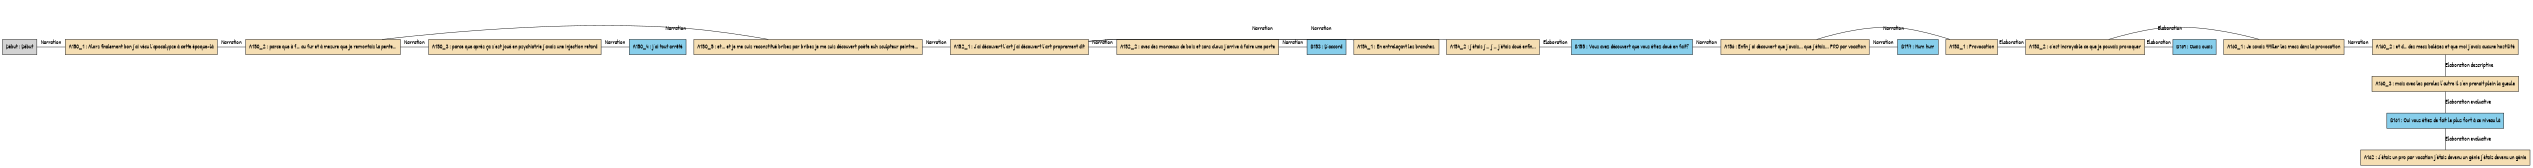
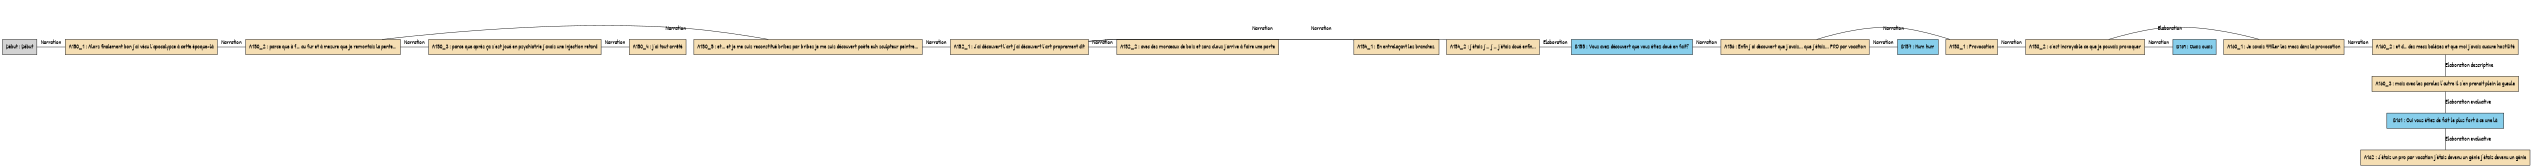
edge "A158_1 : Provocation" -- "A158_2 : c’est incroyable ce que je pouvais provoquer": label "Elaboration" -> "Narration"
edge "A158_2 : c’est incroyable ce que je pouvais provoquer" -- "B169 : Ouais ouais": label "Elaboration" -> "Narration"
node "A150_4 : j’ai tout arrêté": fillcolor skyblue -> wheat
node "B153 : D’accord": removed
node "B197 : Hum hum": label "B197 : Hum hum" -> "B157 : Hum hum"
node "B161 : Oui vous étiez de fait le plus fort à ce niveau là": label "B161 : Oui vous étiez de fait le plus fort à ce niveau là" -> "B161 : Oui vous étiez de fait le plus fort à ce une là"
